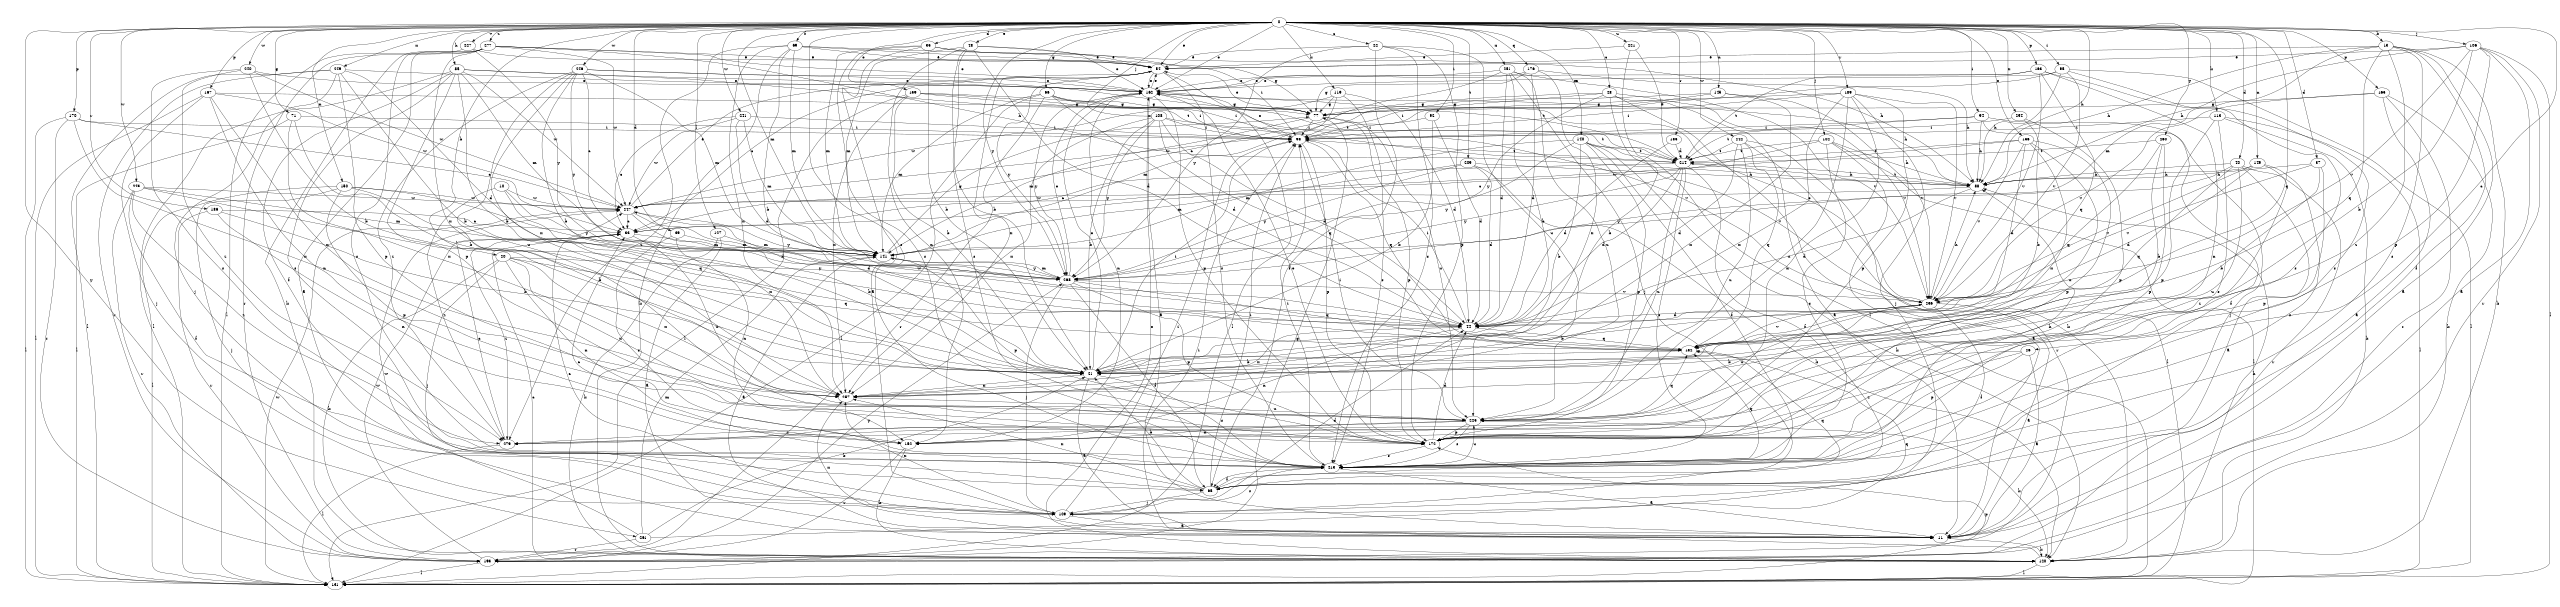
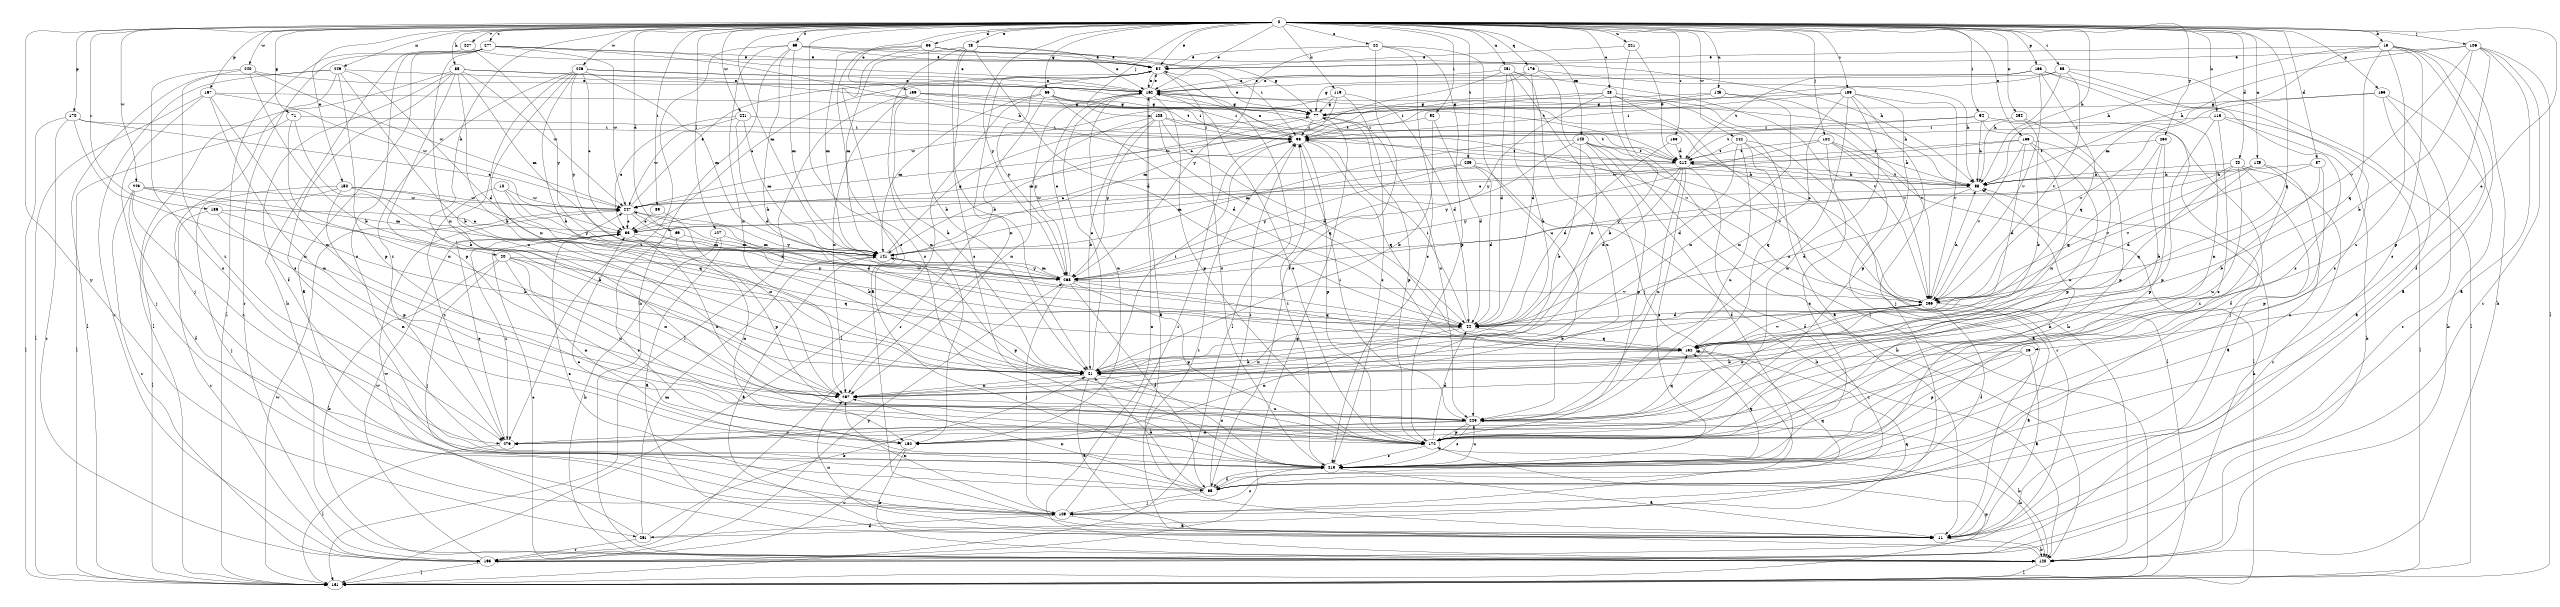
node "89": added
edge "109" -> "44": now "109" -> "261"
edge "172" -> "120": added, label "k"
